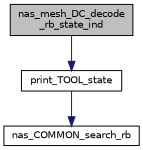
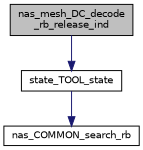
node "nas_mesh_DC_decode _rb_state_ind": label "nas_mesh_DC_decode _rb_state_ind" -> "nas_mesh_DC_decode _rb_release_ind"
node "print_TOOL_state": label "print_TOOL_state" -> "state_TOOL_state"
